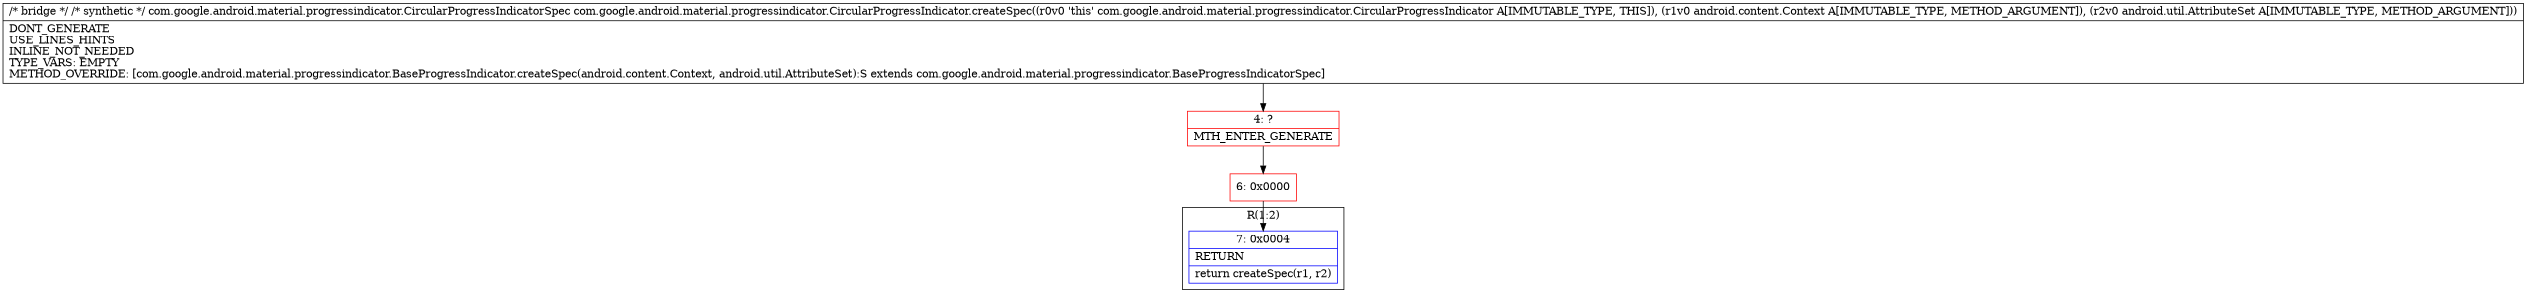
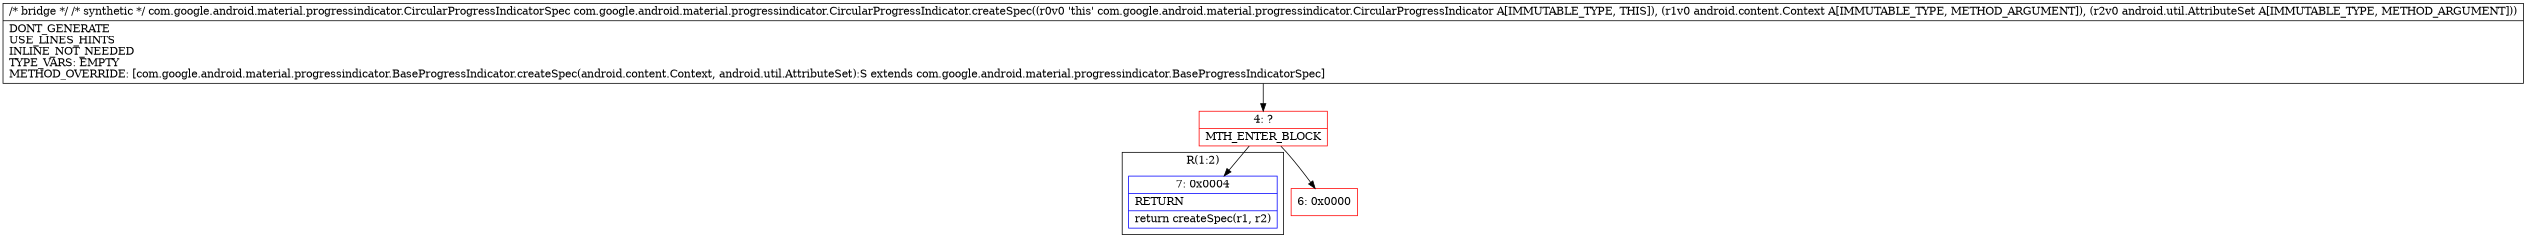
node "4: ?": text "MTH_ENTER_GENERATE" -> "MTH_ENTER_BLOCK"
edge "6: 0x0000" -> "7: 0x0004": now "4: ?" -> "7: 0x0004"
